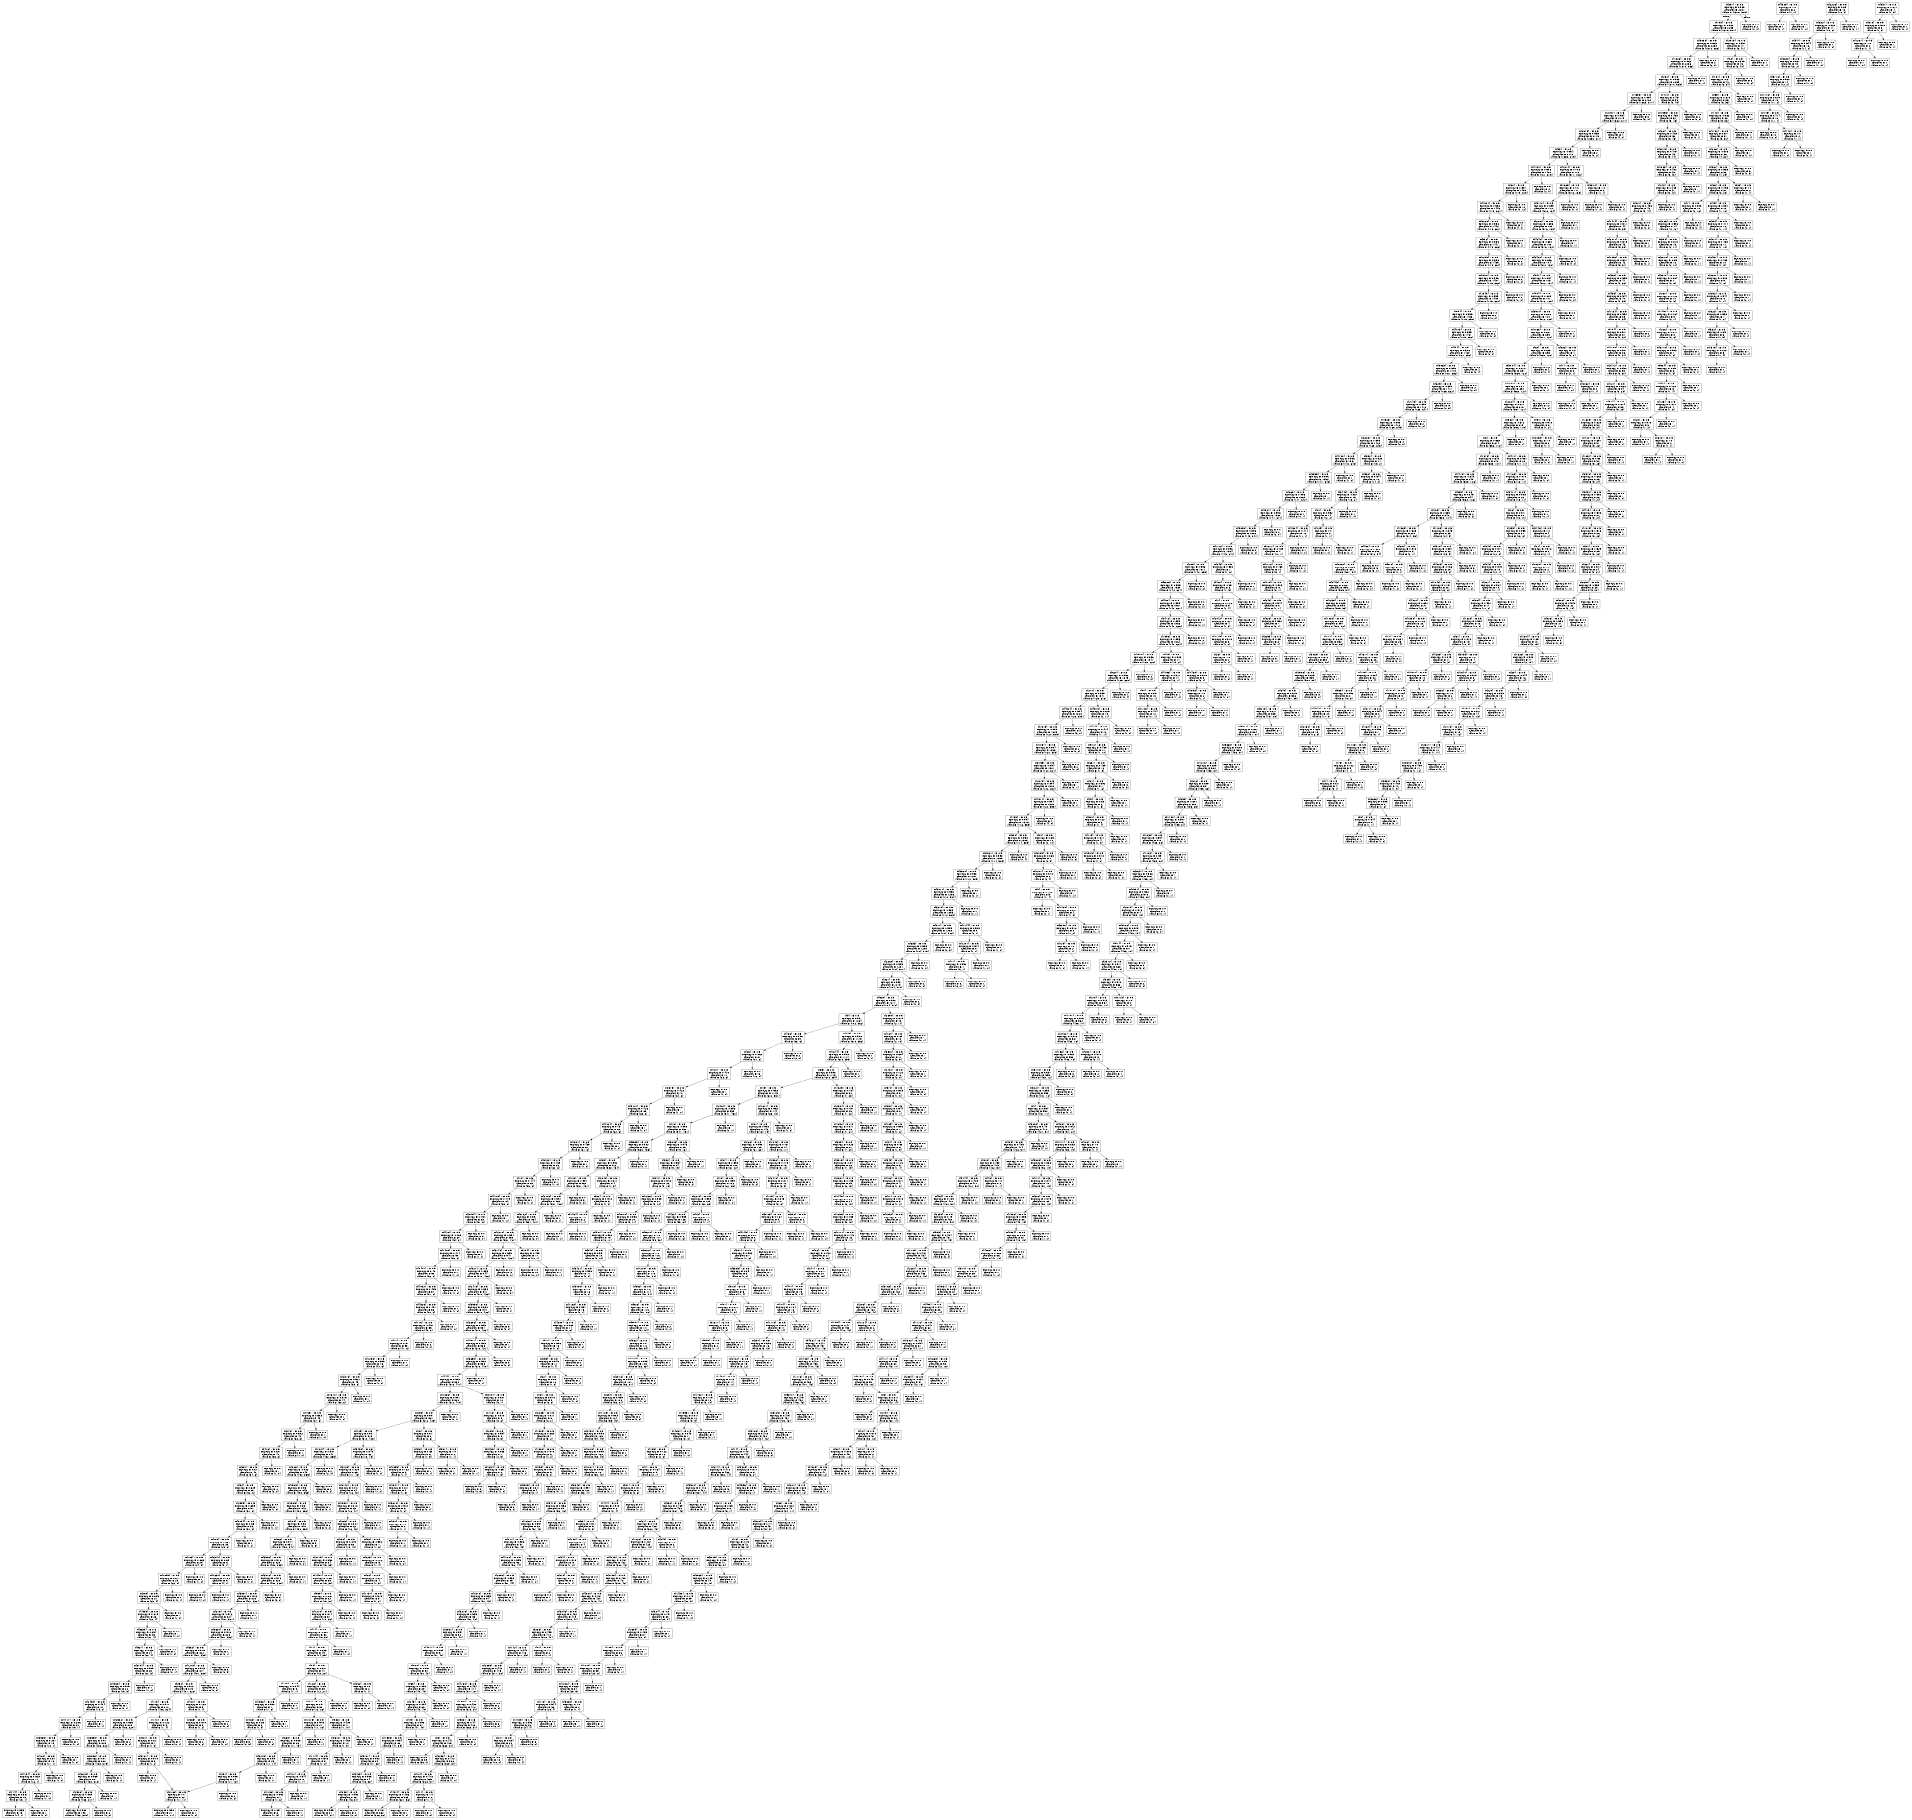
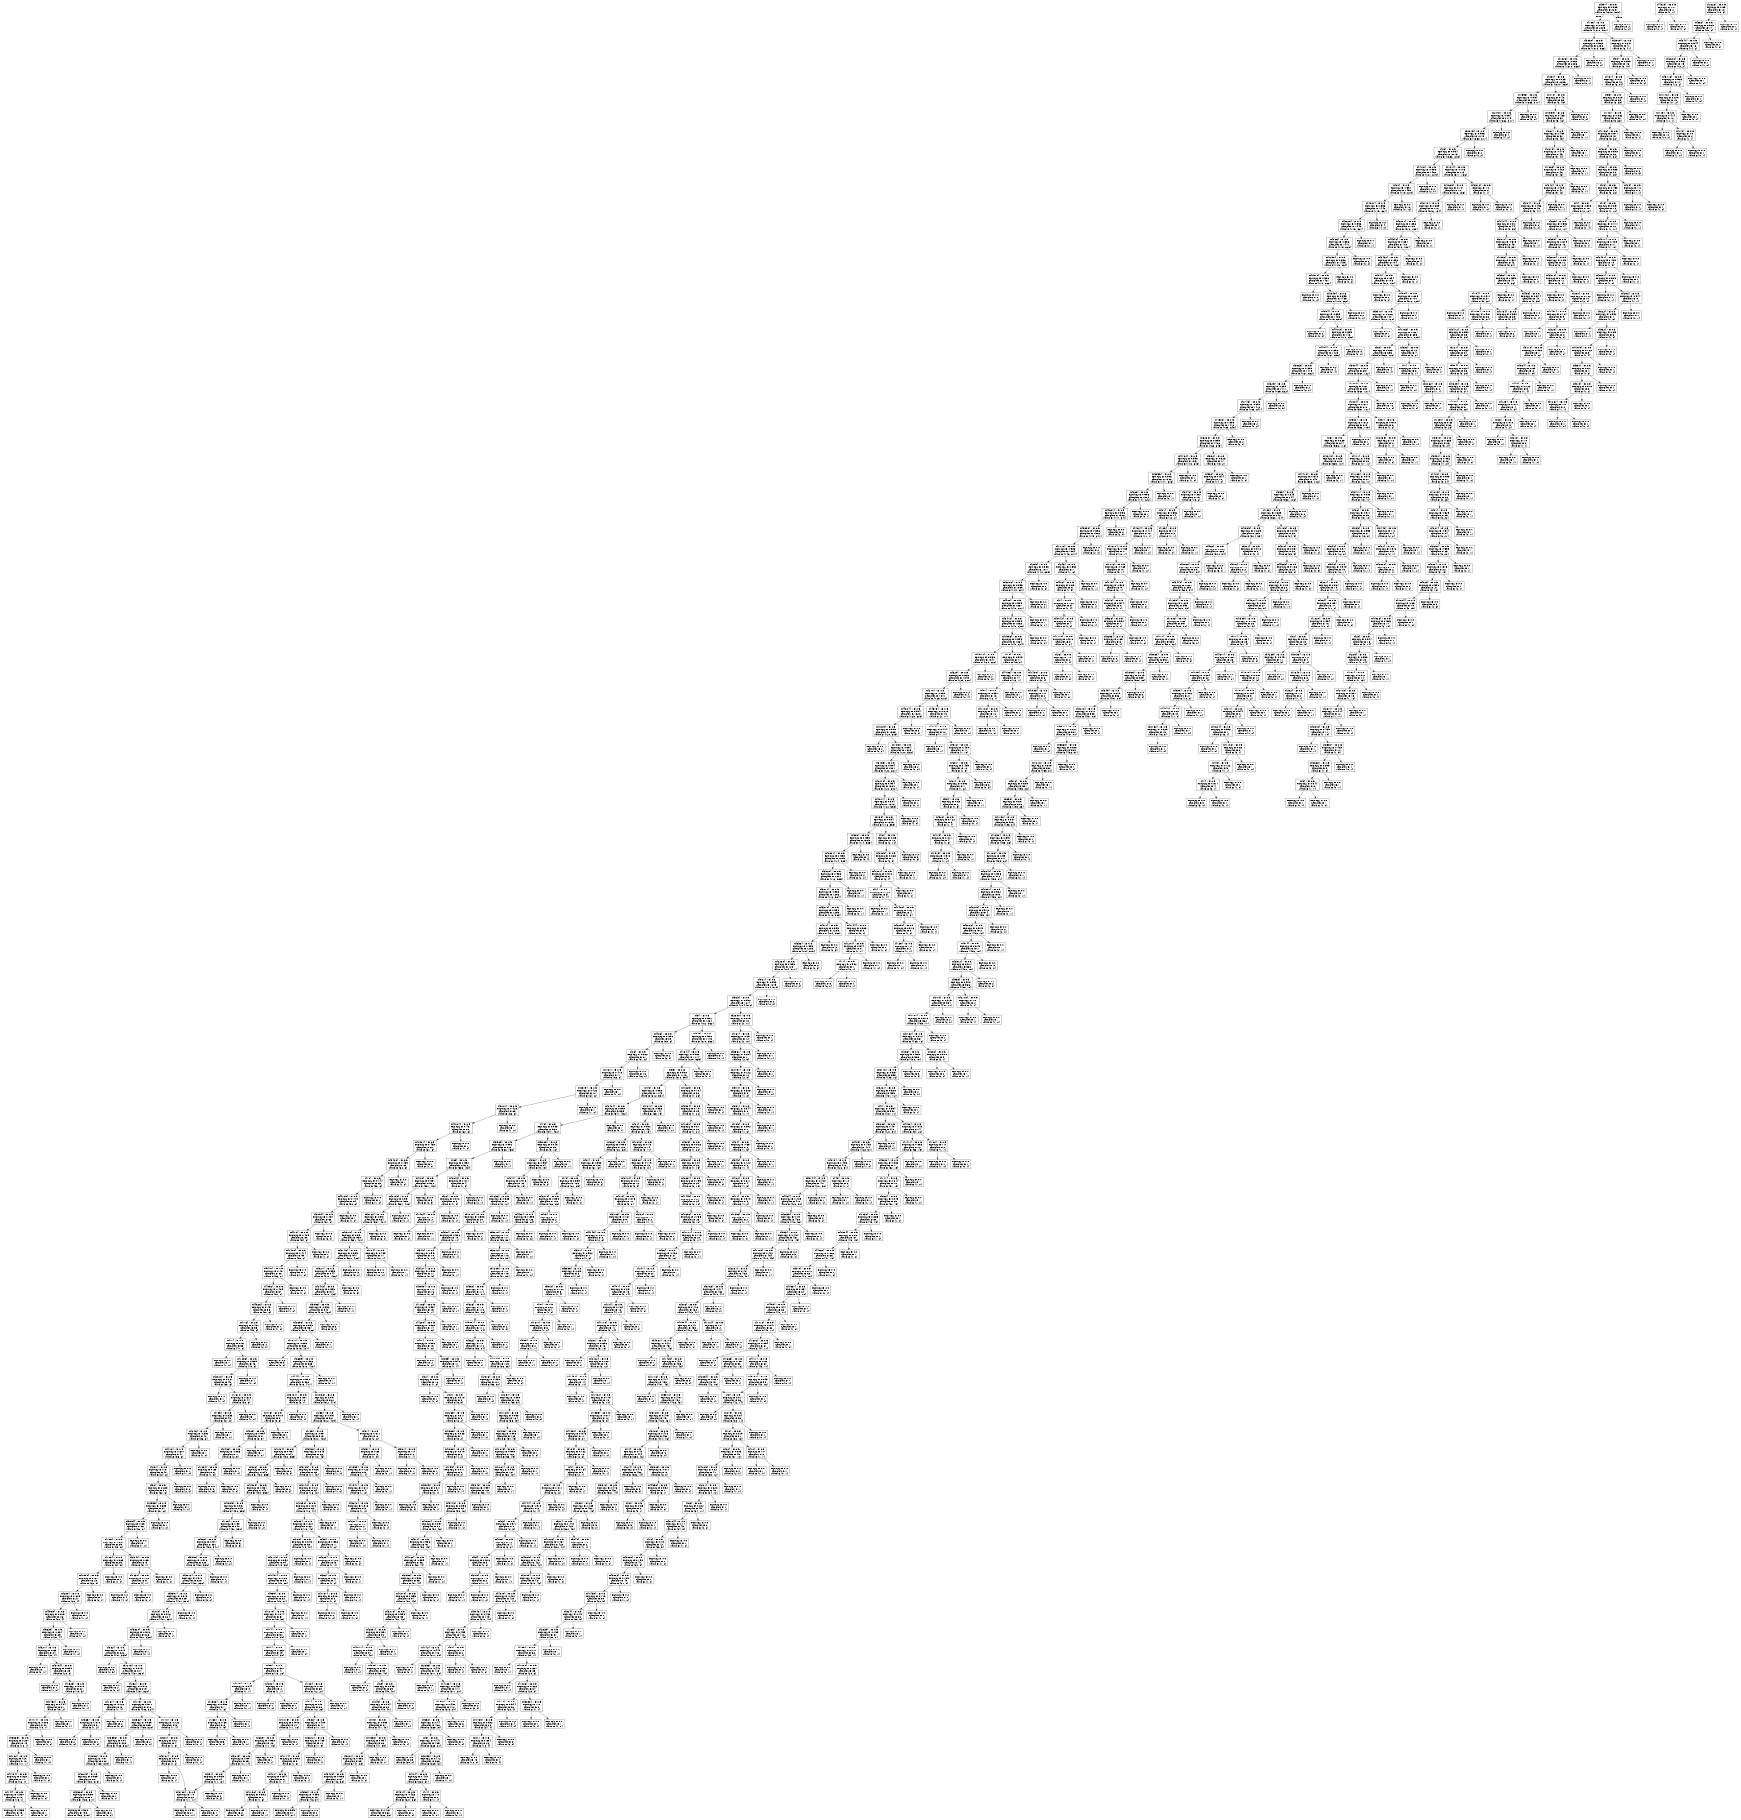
edge "X[1764] <= 0.5 entropy = 0.552 samples = 39 value = [5, 34]" -> "X[194] <= 0.5 entropy = 0.571 samples = 37 value = [5, 32]": reversed
edge "X[1319] <= 0.5 entropy = 0.722 samples = 5 value = [1, 4]" -> "X[331] <= 0.5 entropy = 0.811 samples = 4 value = [1, 3]": added
